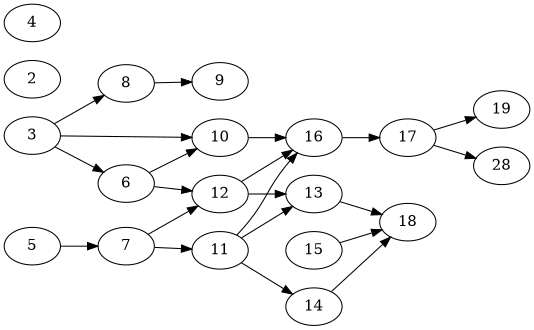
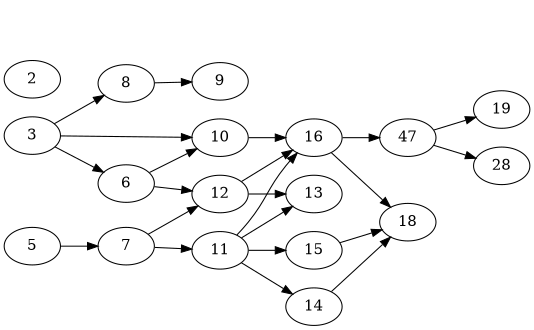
node "4": removed
node "17": label "17" -> "47"
edge "13" -> "18": now "16" -> "18"
edge "11" -> "15": added
